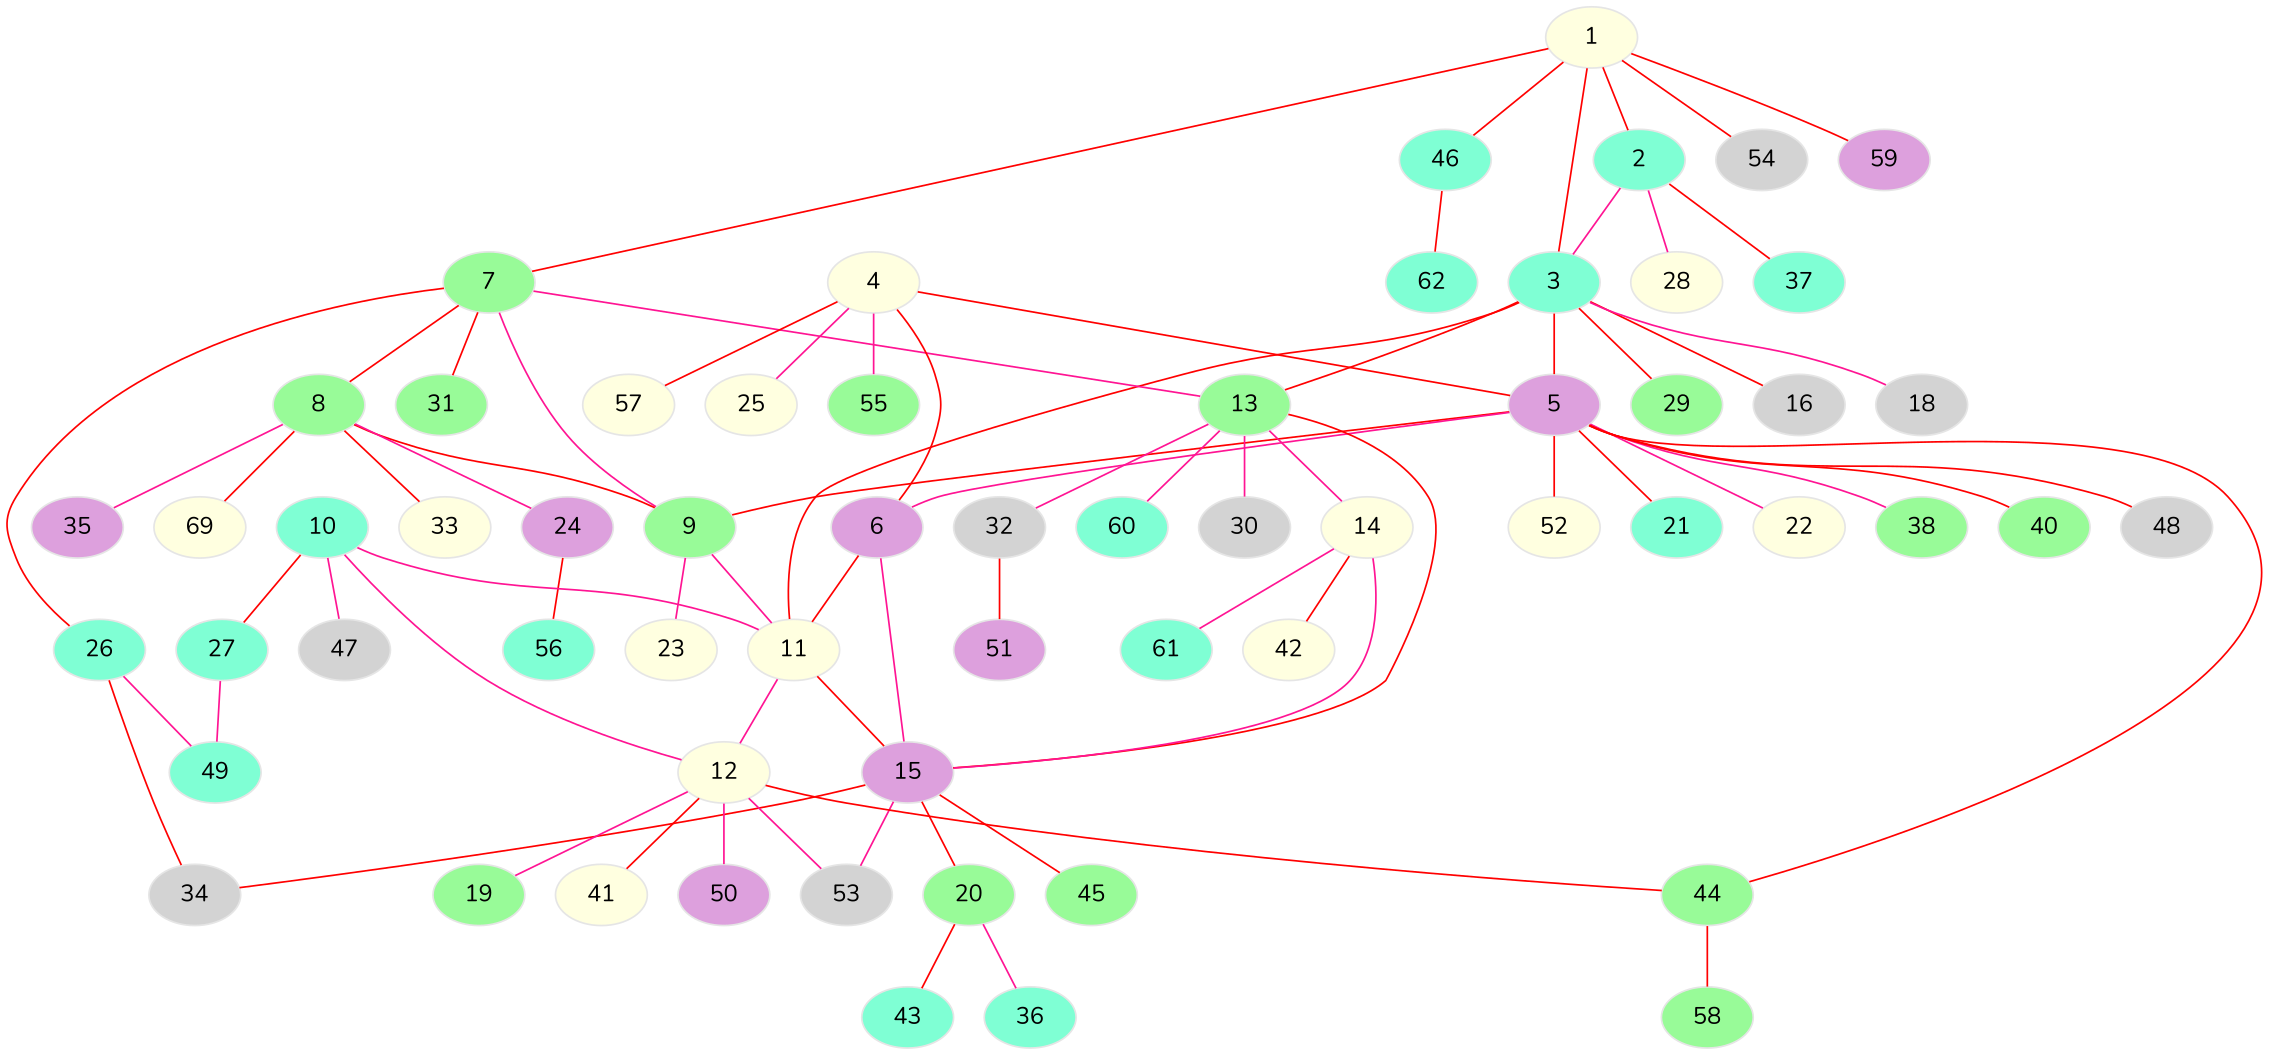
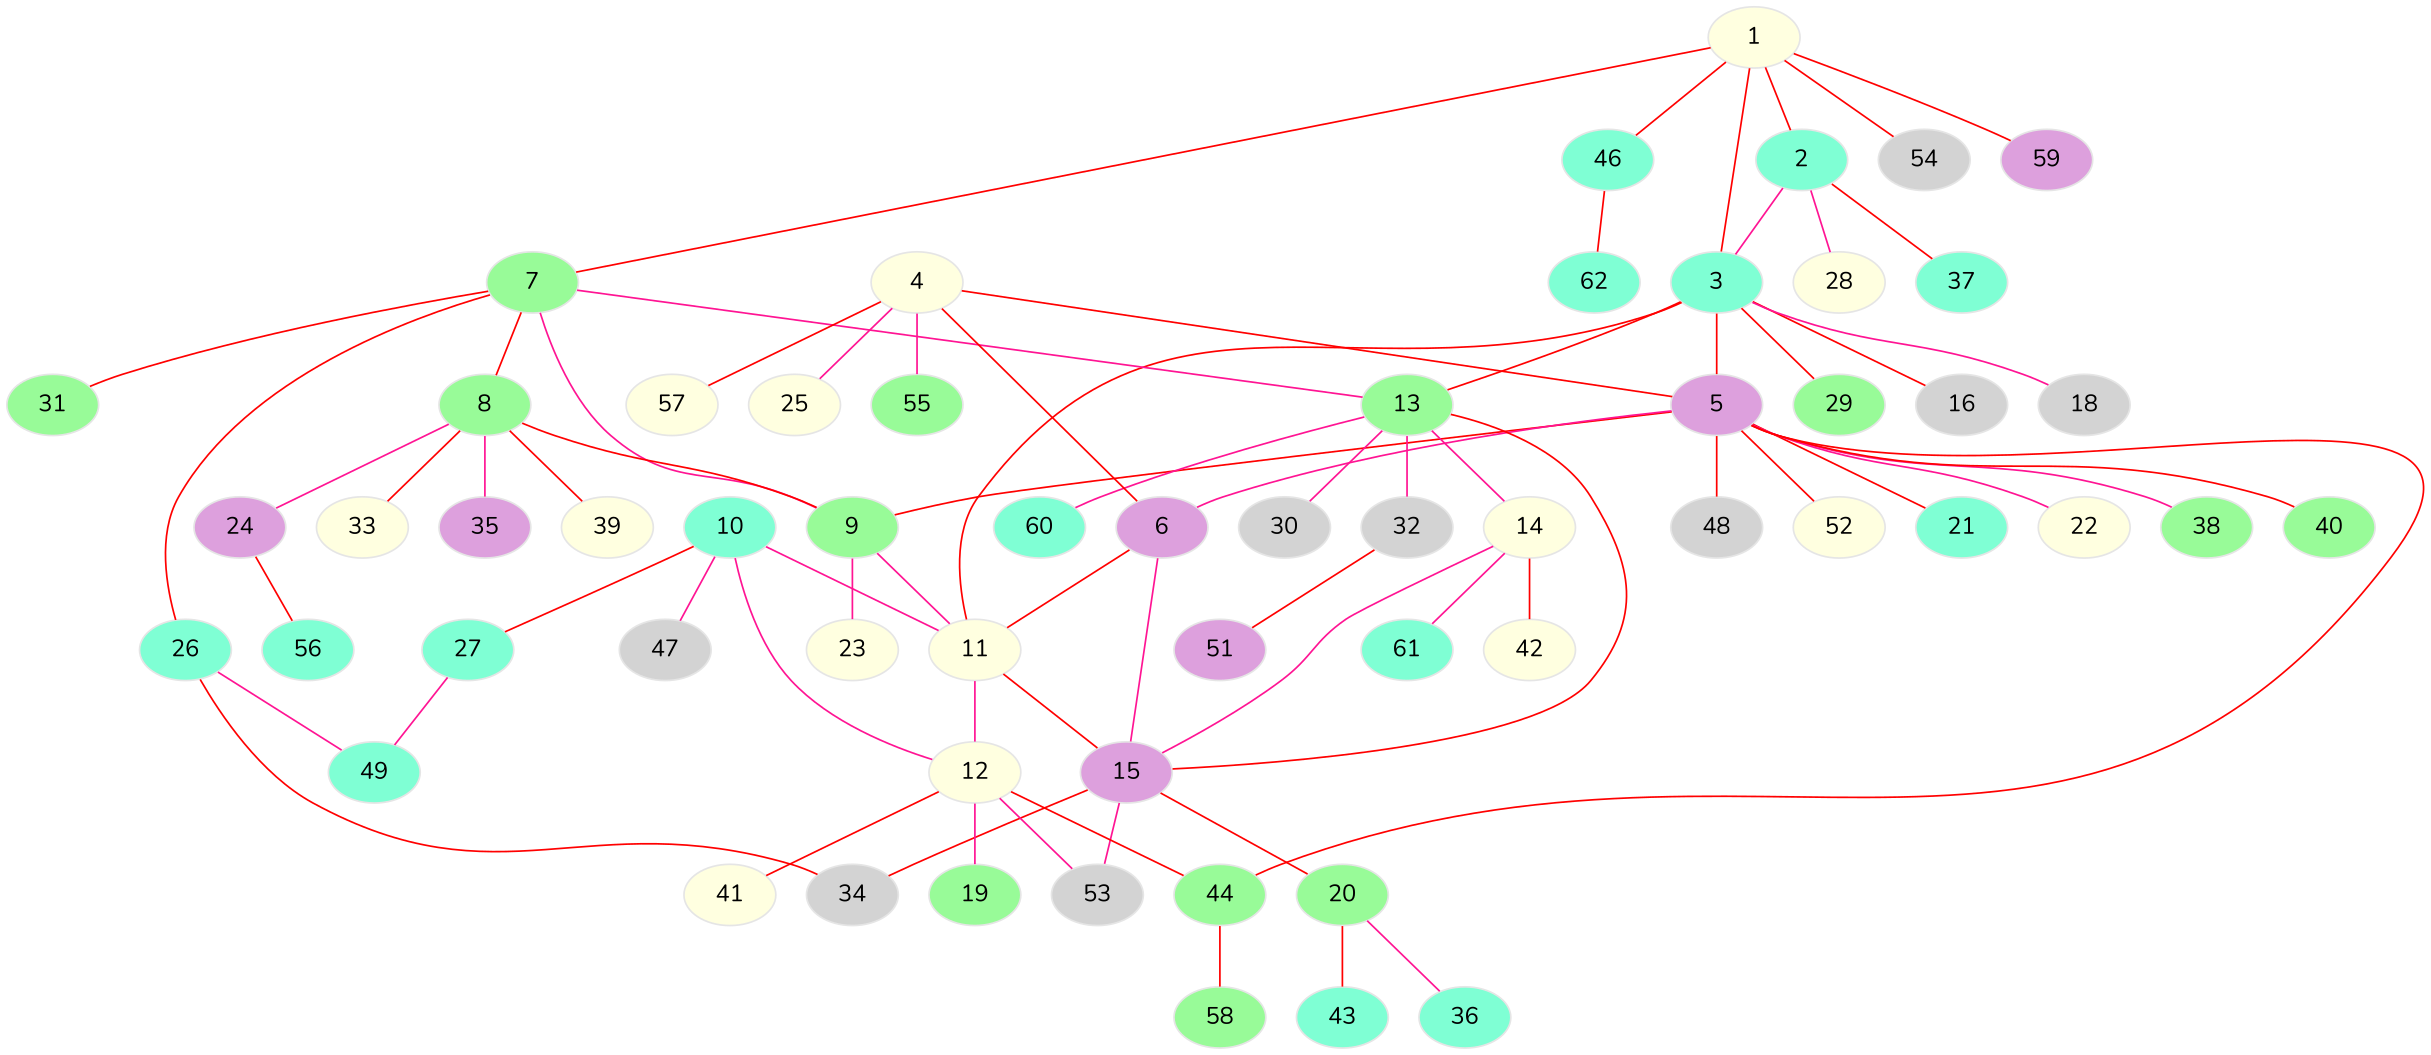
node "69": label "69" -> "39"
node "50": removed
node "45": removed
